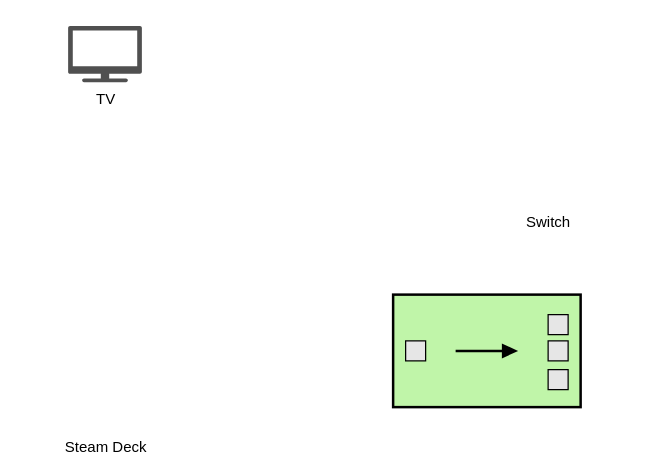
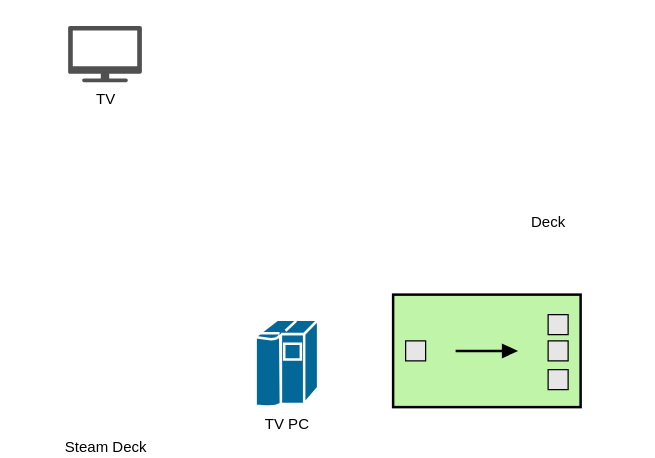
node "Switch": label "Switch" -> "Deck"
node "TV PC": added
